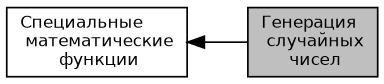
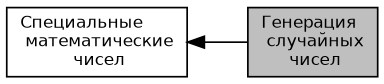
node "Специальные математические функции": label "Специальные математические функции" -> "Специальные математические чисел"
